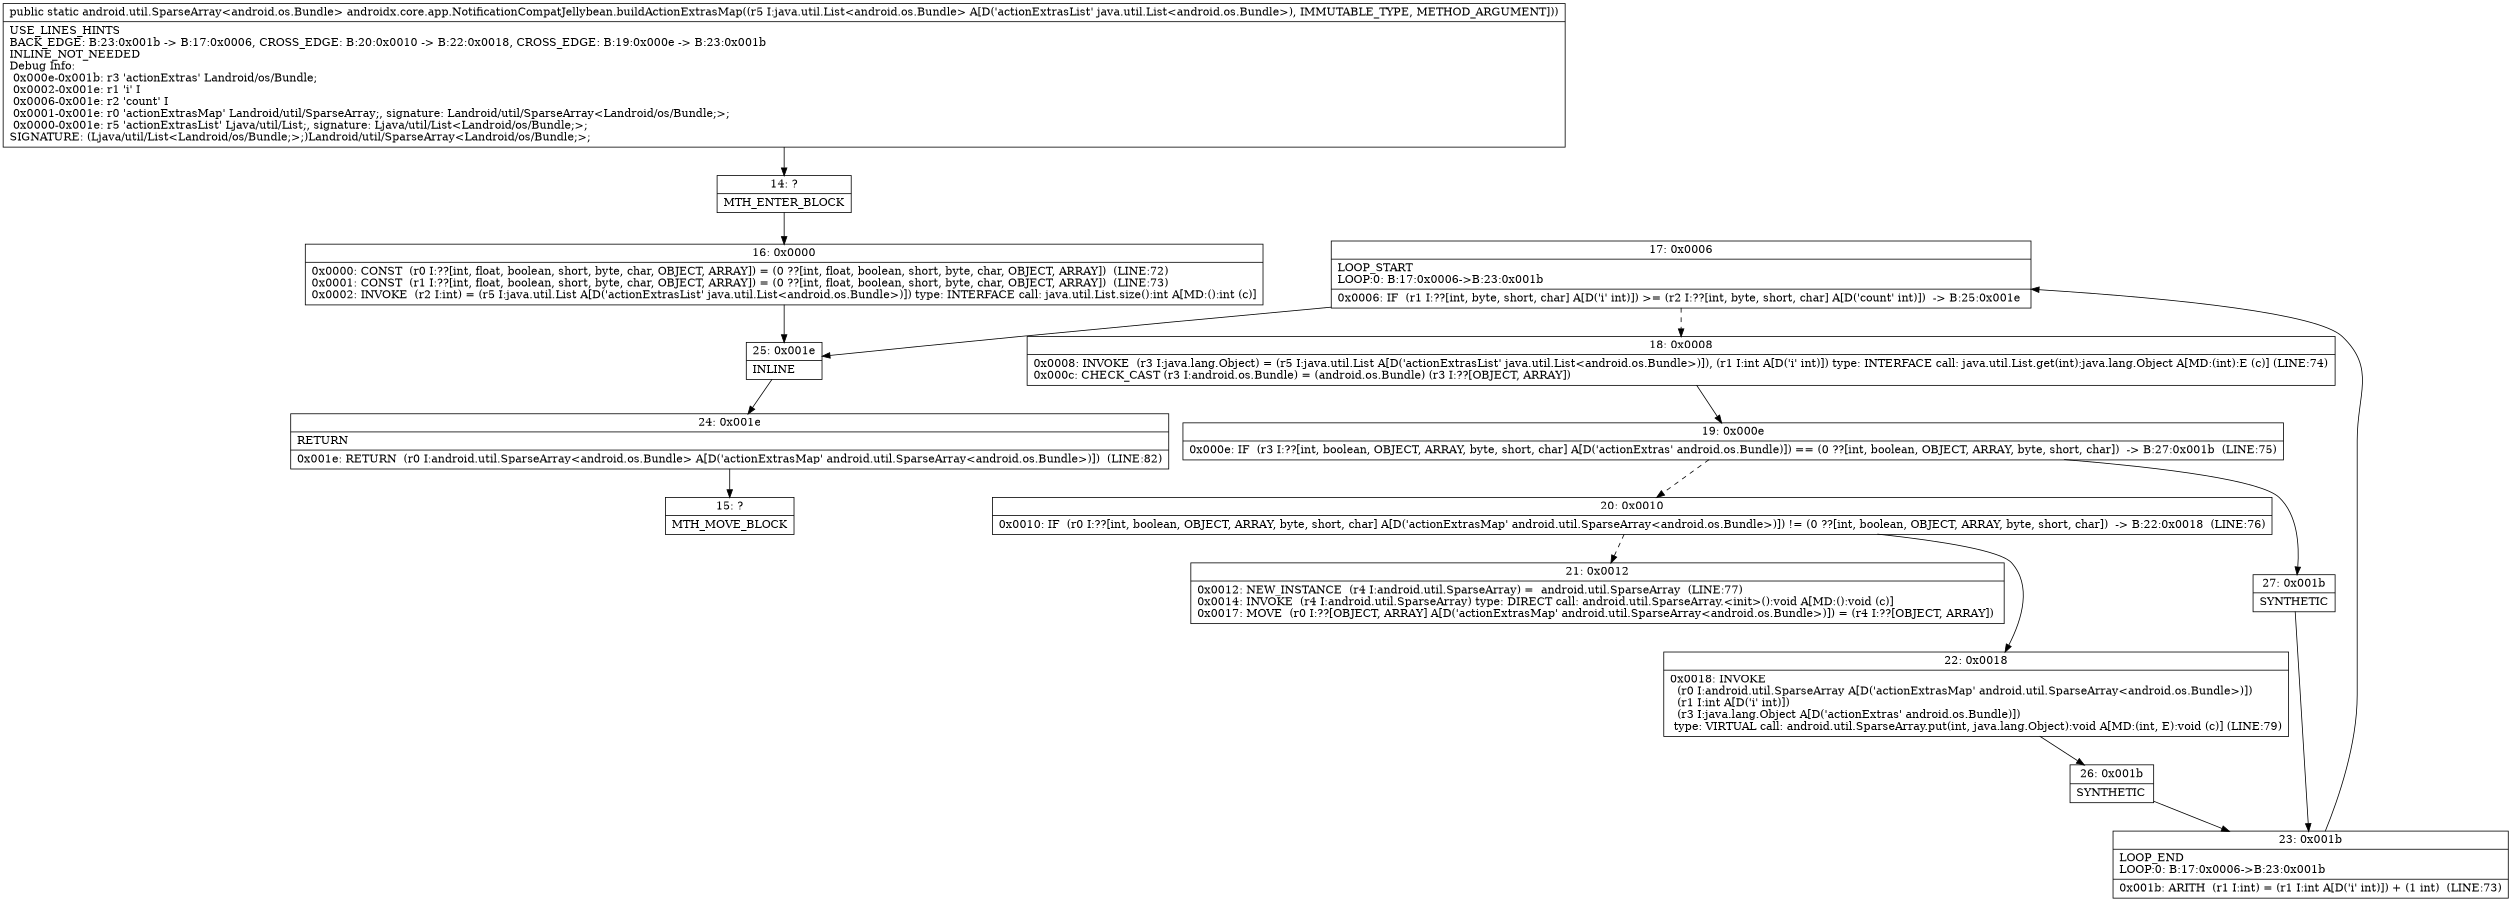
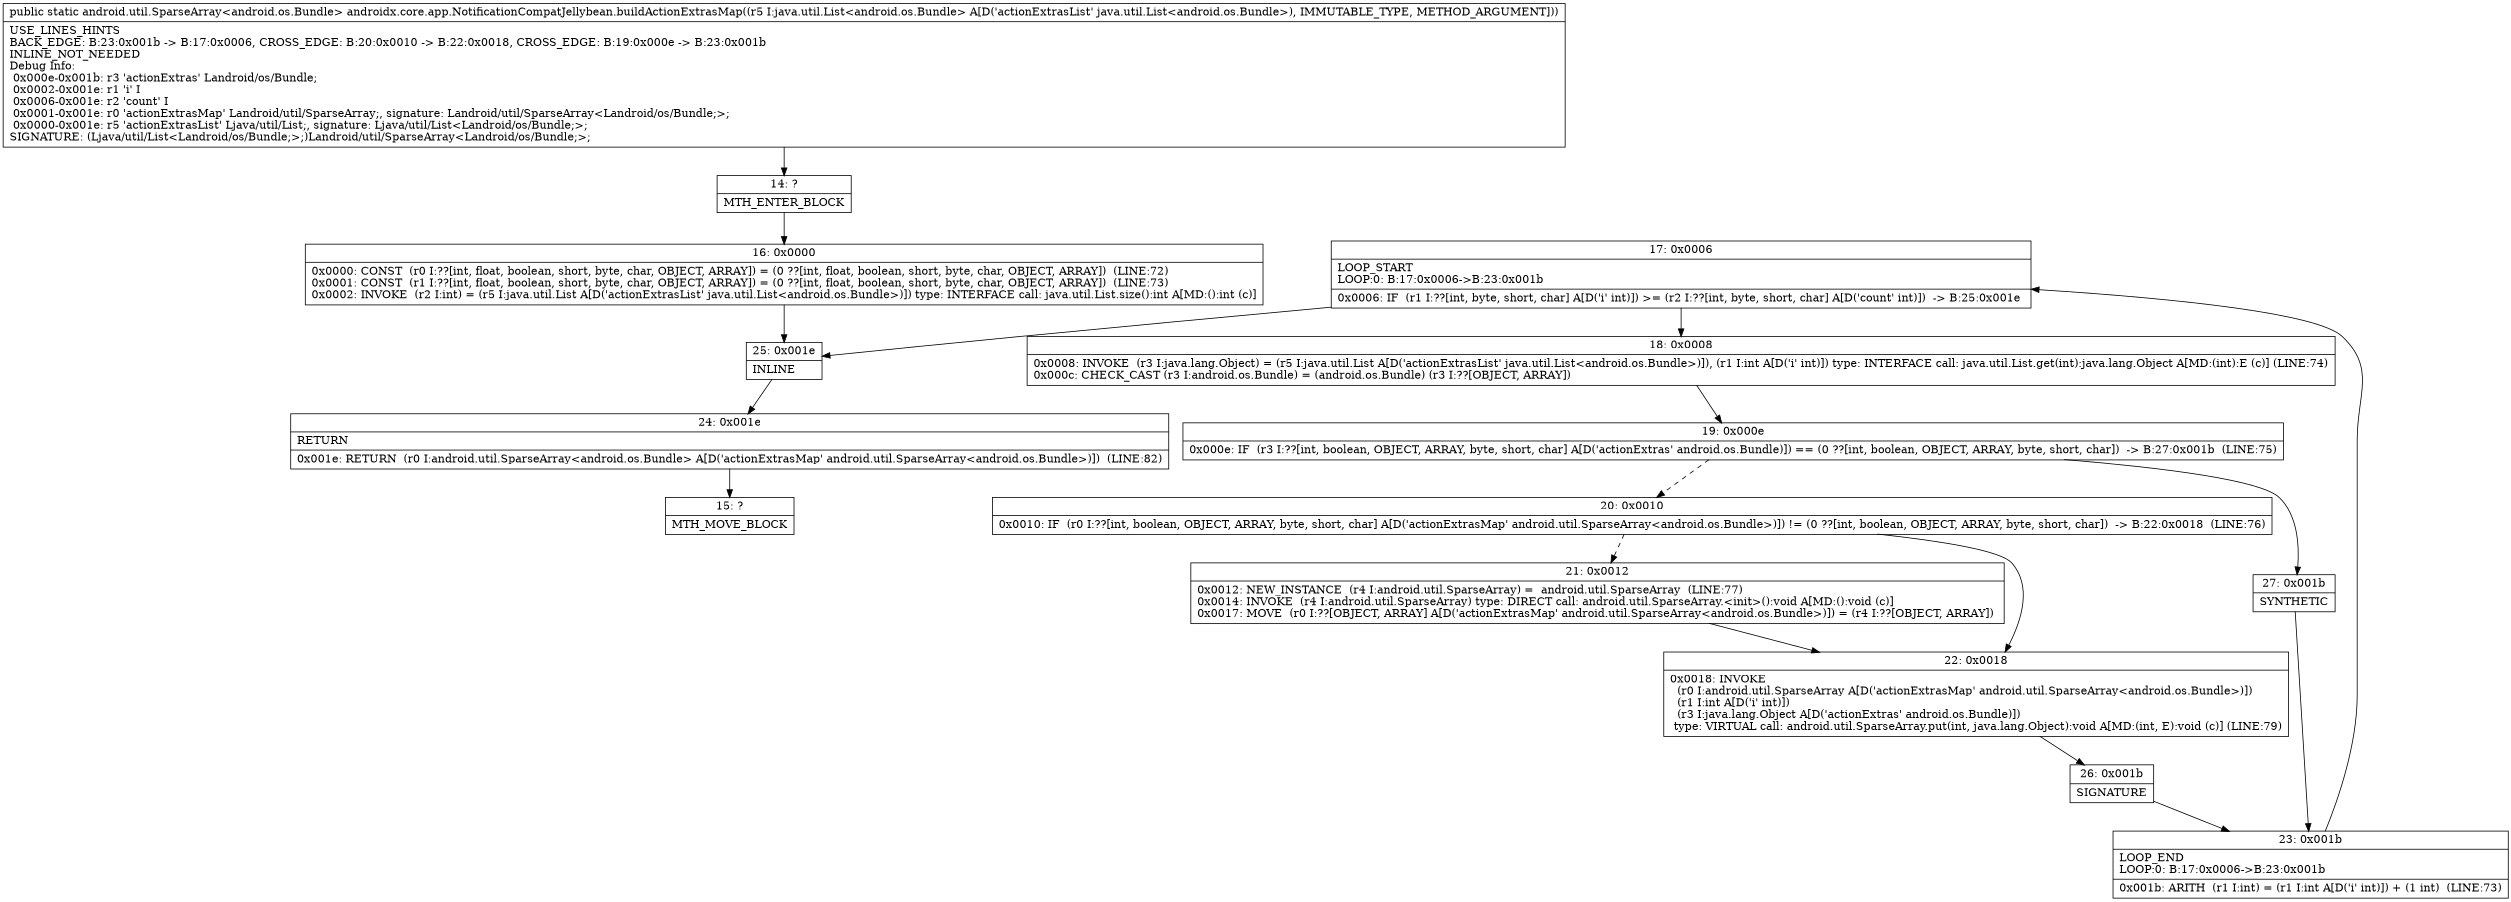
edge "17: 0x0006" -> "18: 0x0008": style dashed -> solid
edge "21: 0x0012" -> "22: 0x0018": added
node "26: 0x001b": text "SYNTHETIC" -> "SIGNATURE"
